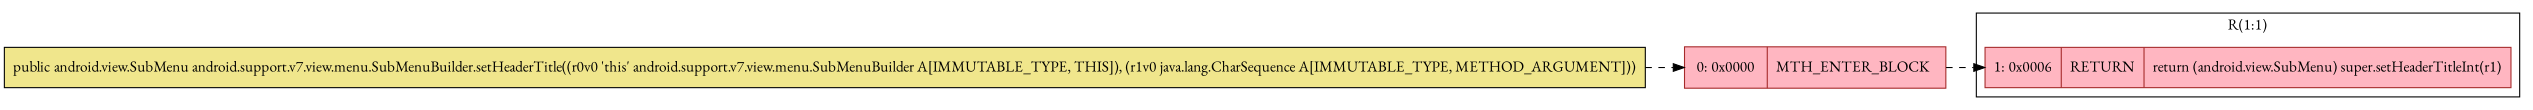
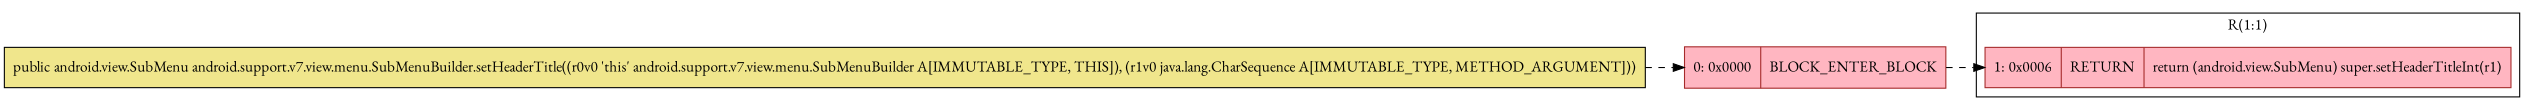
node "0: 0x0000": text "MTH_ENTER_BLOCK" -> "BLOCK_ENTER_BLOCK"
